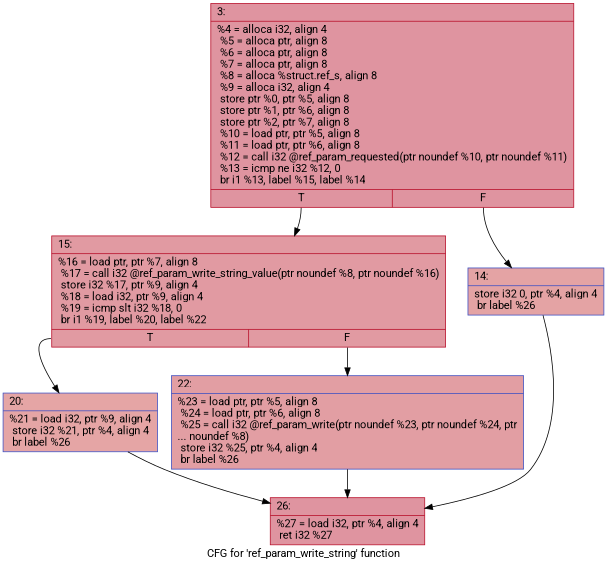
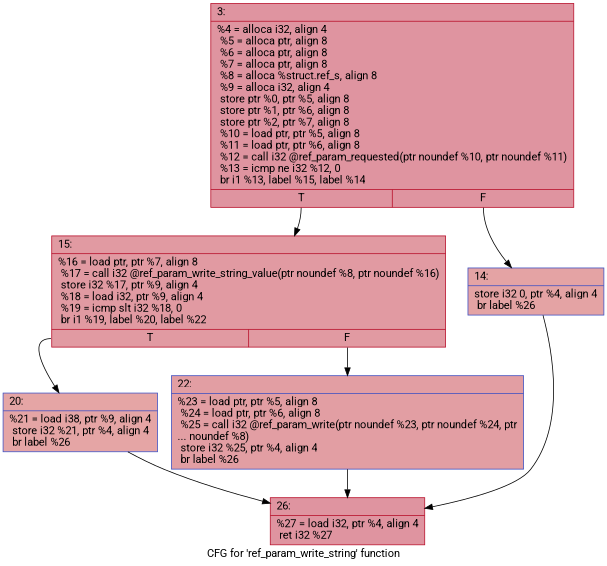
node "20:": text "%21 = load i32, ptr %9, align 4" -> "%21 = load i38, ptr %9, align 4"
